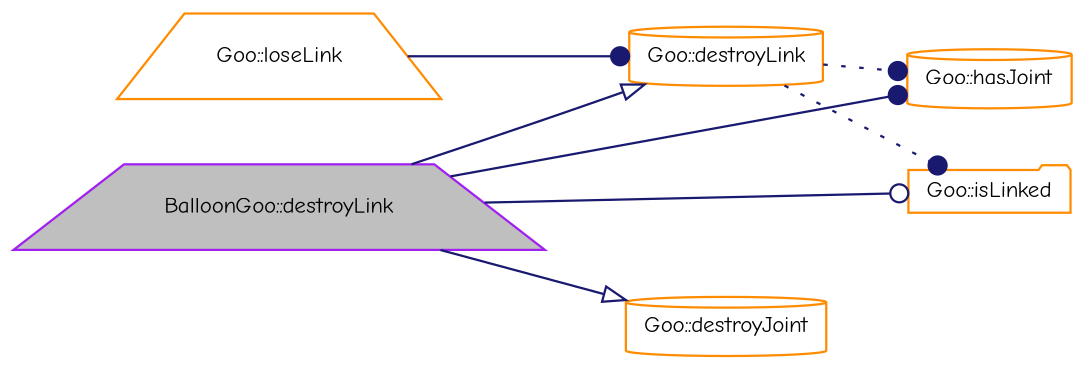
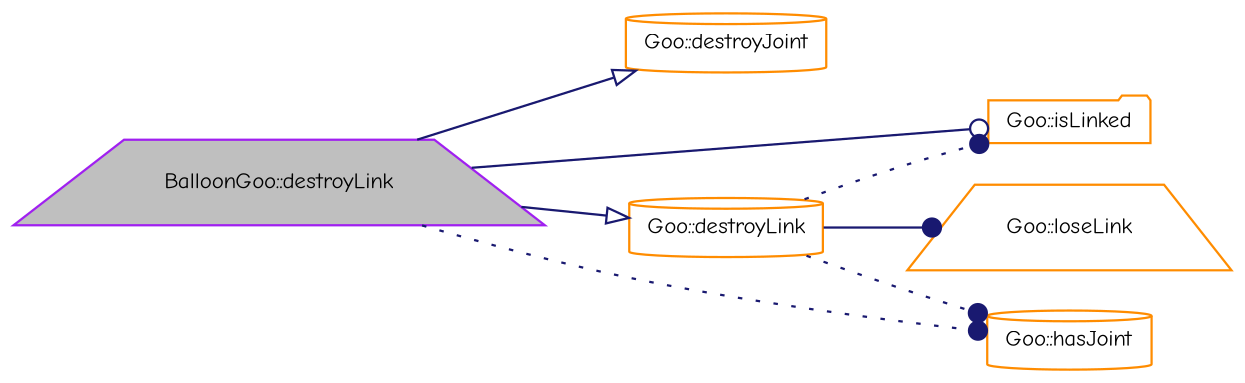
edge "Goo::loseLink" -> "Goo::destroyLink": reversed
edge "BalloonGoo::destroyLink" -> "Goo::hasJoint": style solid -> dotted
